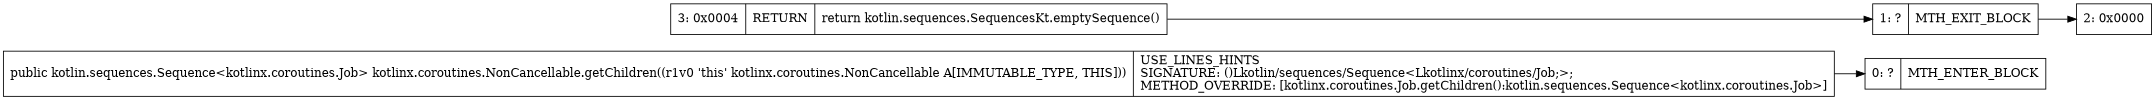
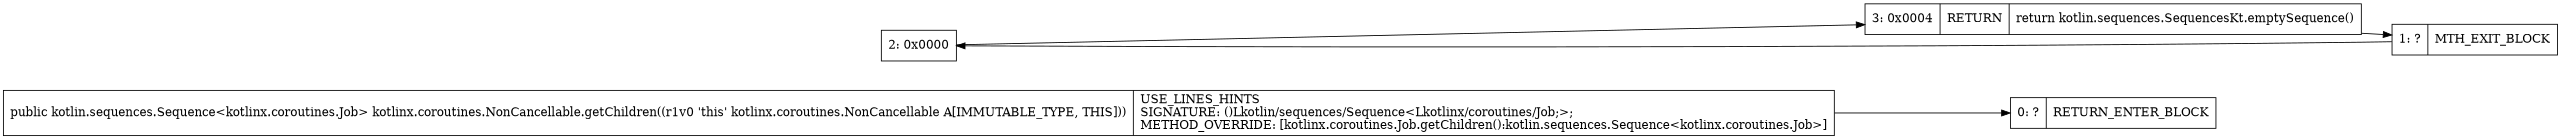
edge "2: 0x0000" -> "3: 0x0004": added
node "0: ?": text "MTH_ENTER_BLOCK" -> "RETURN_ENTER_BLOCK"
